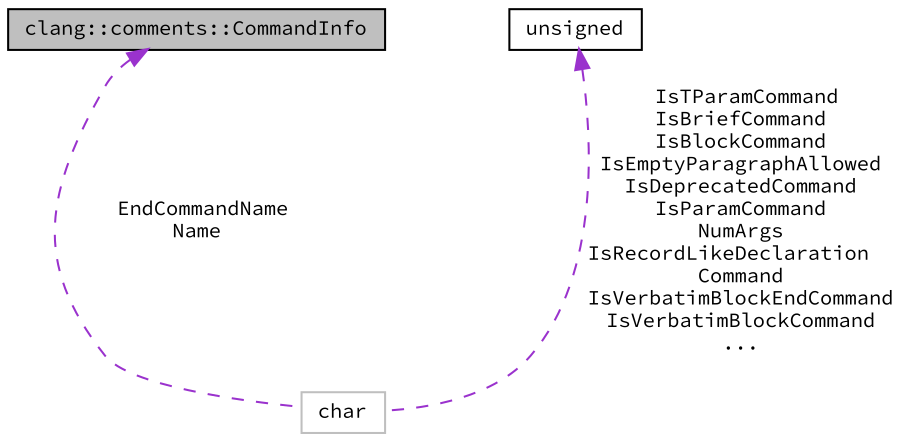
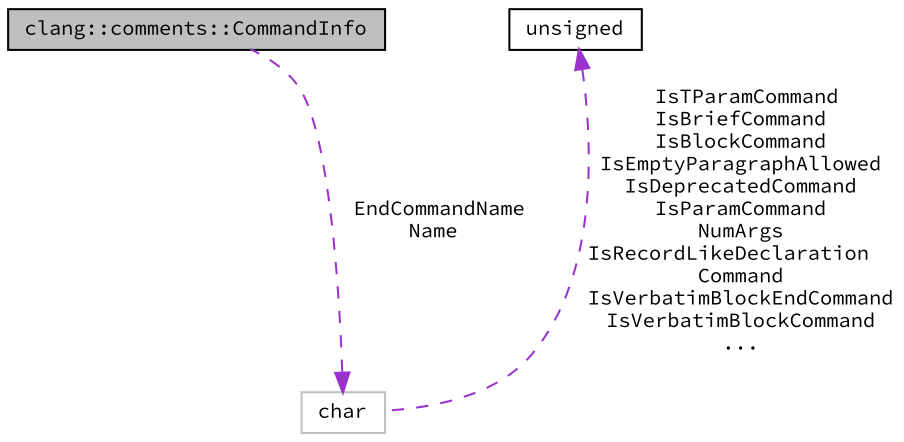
edge "char" -> "clang::comments::CommandInfo": reversed
